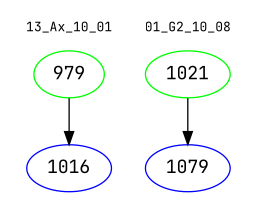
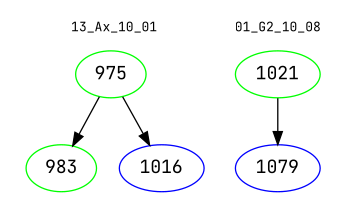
node "979": label "979" -> "975"
node "983": added
